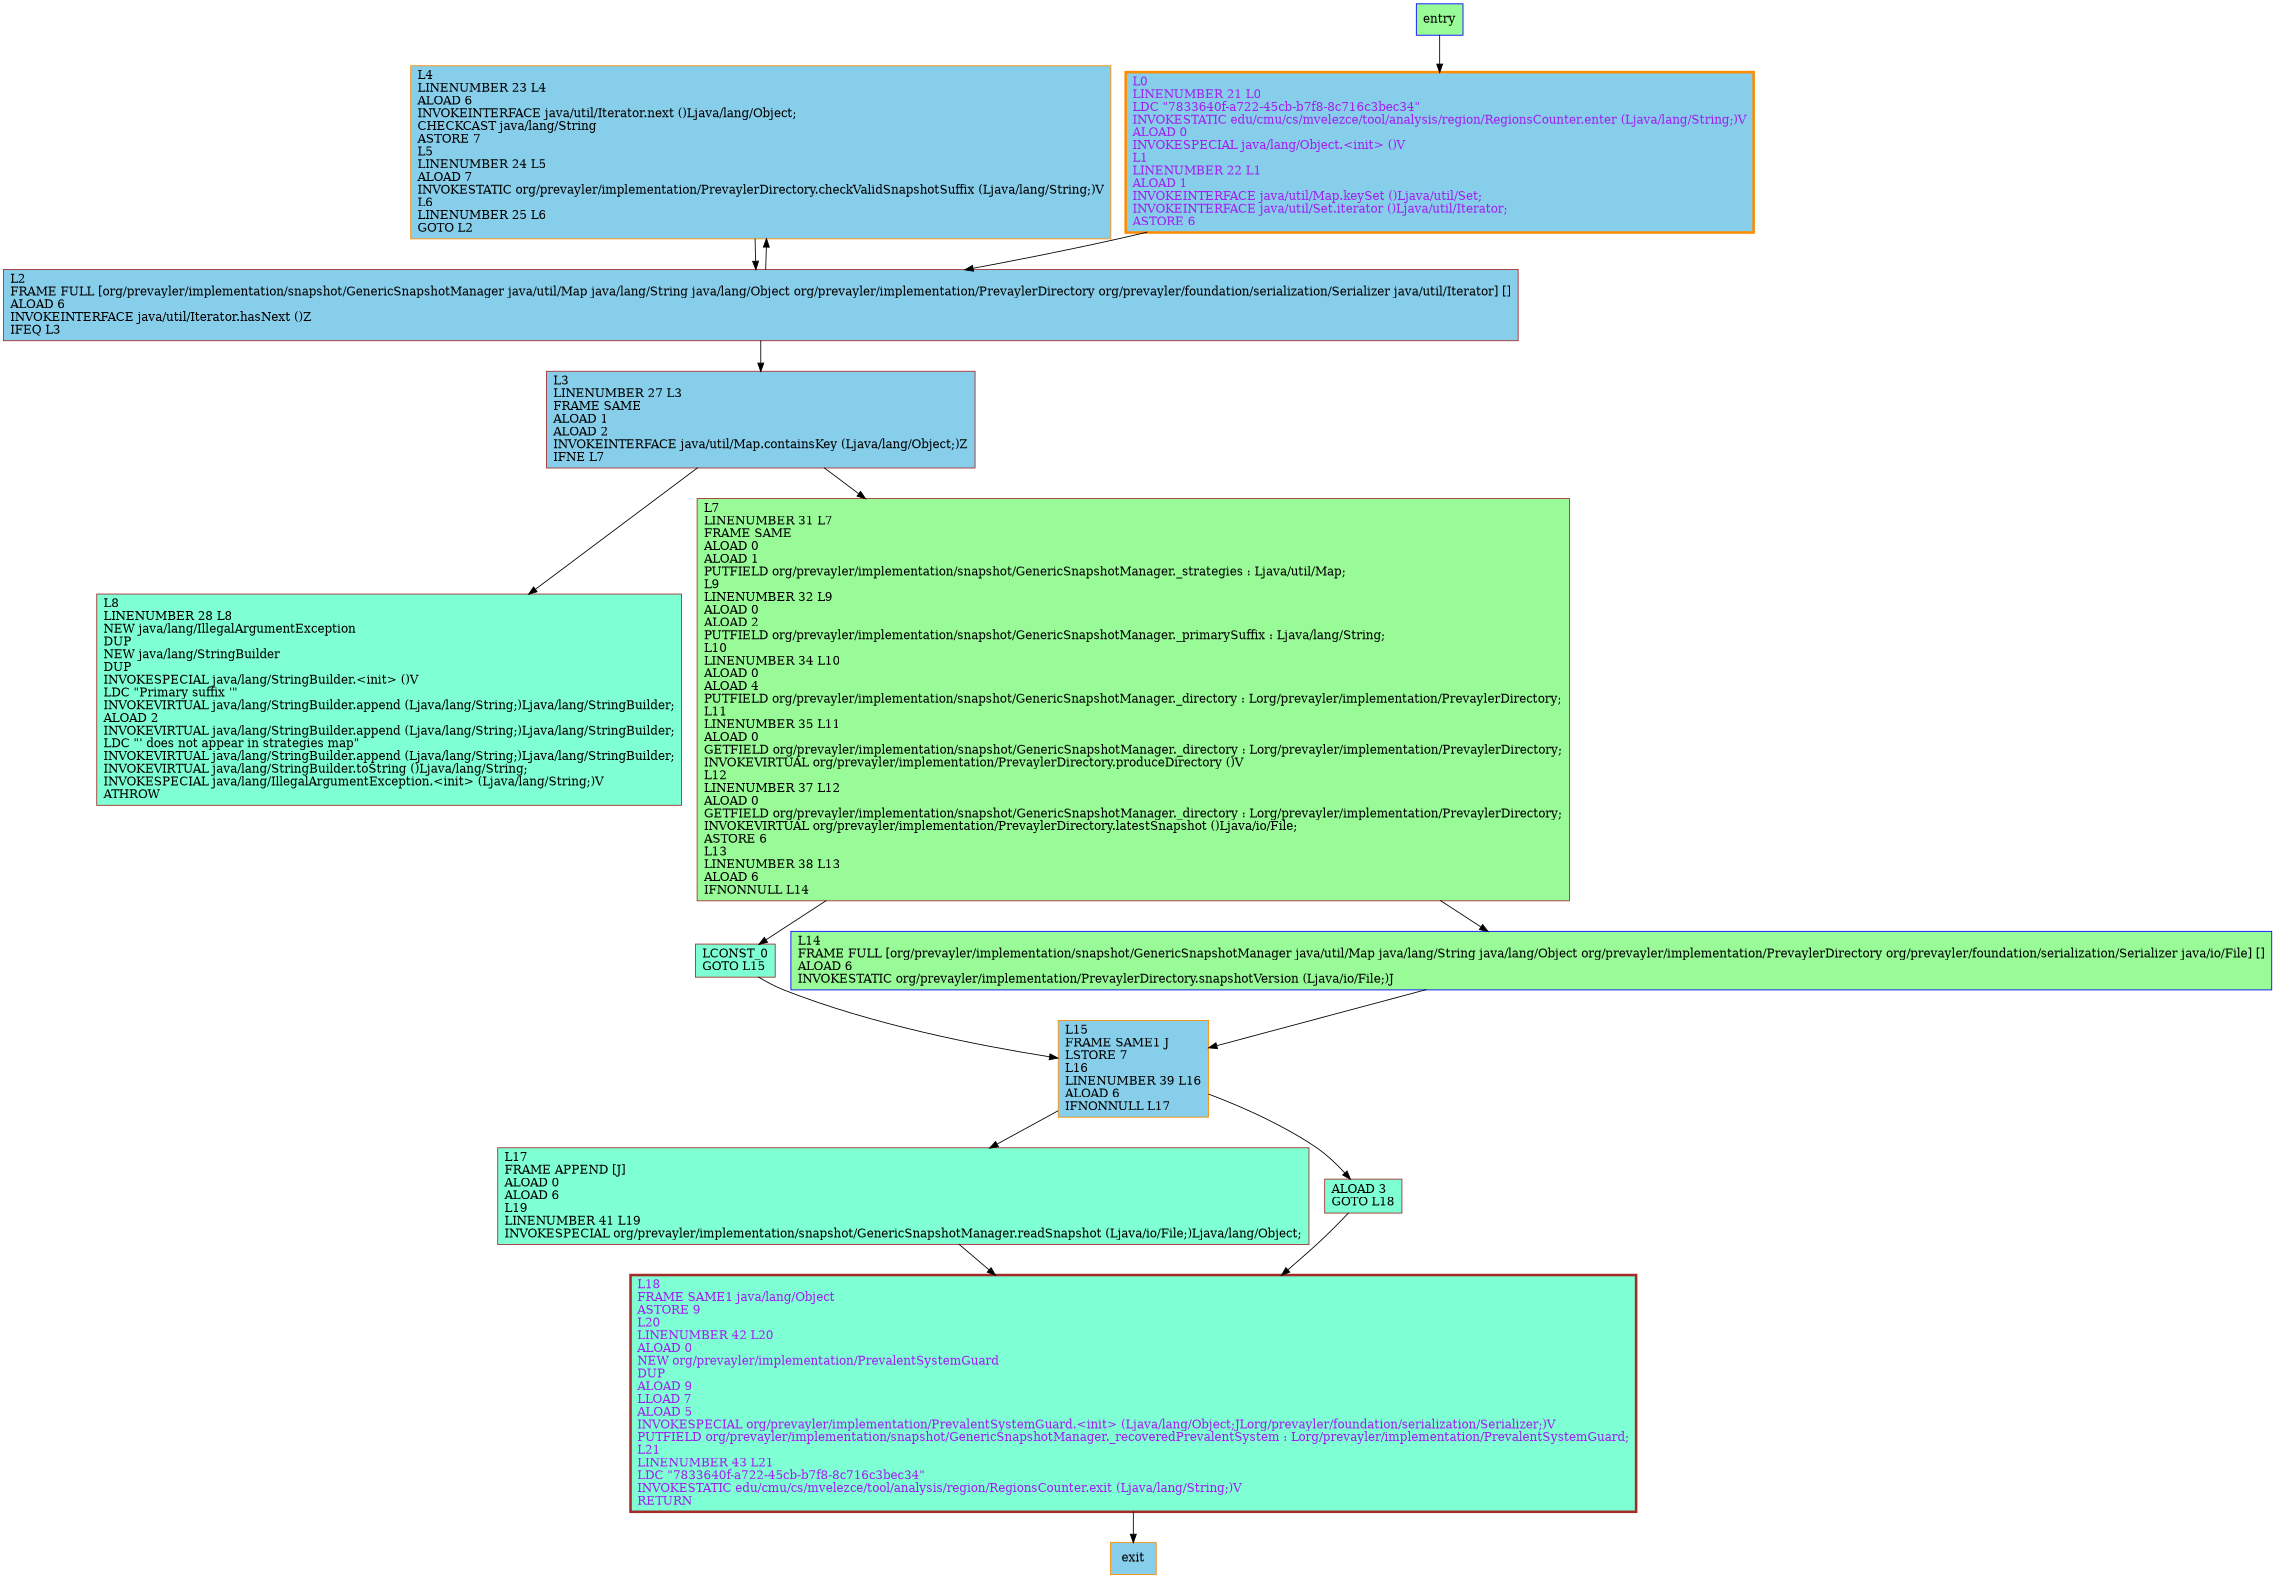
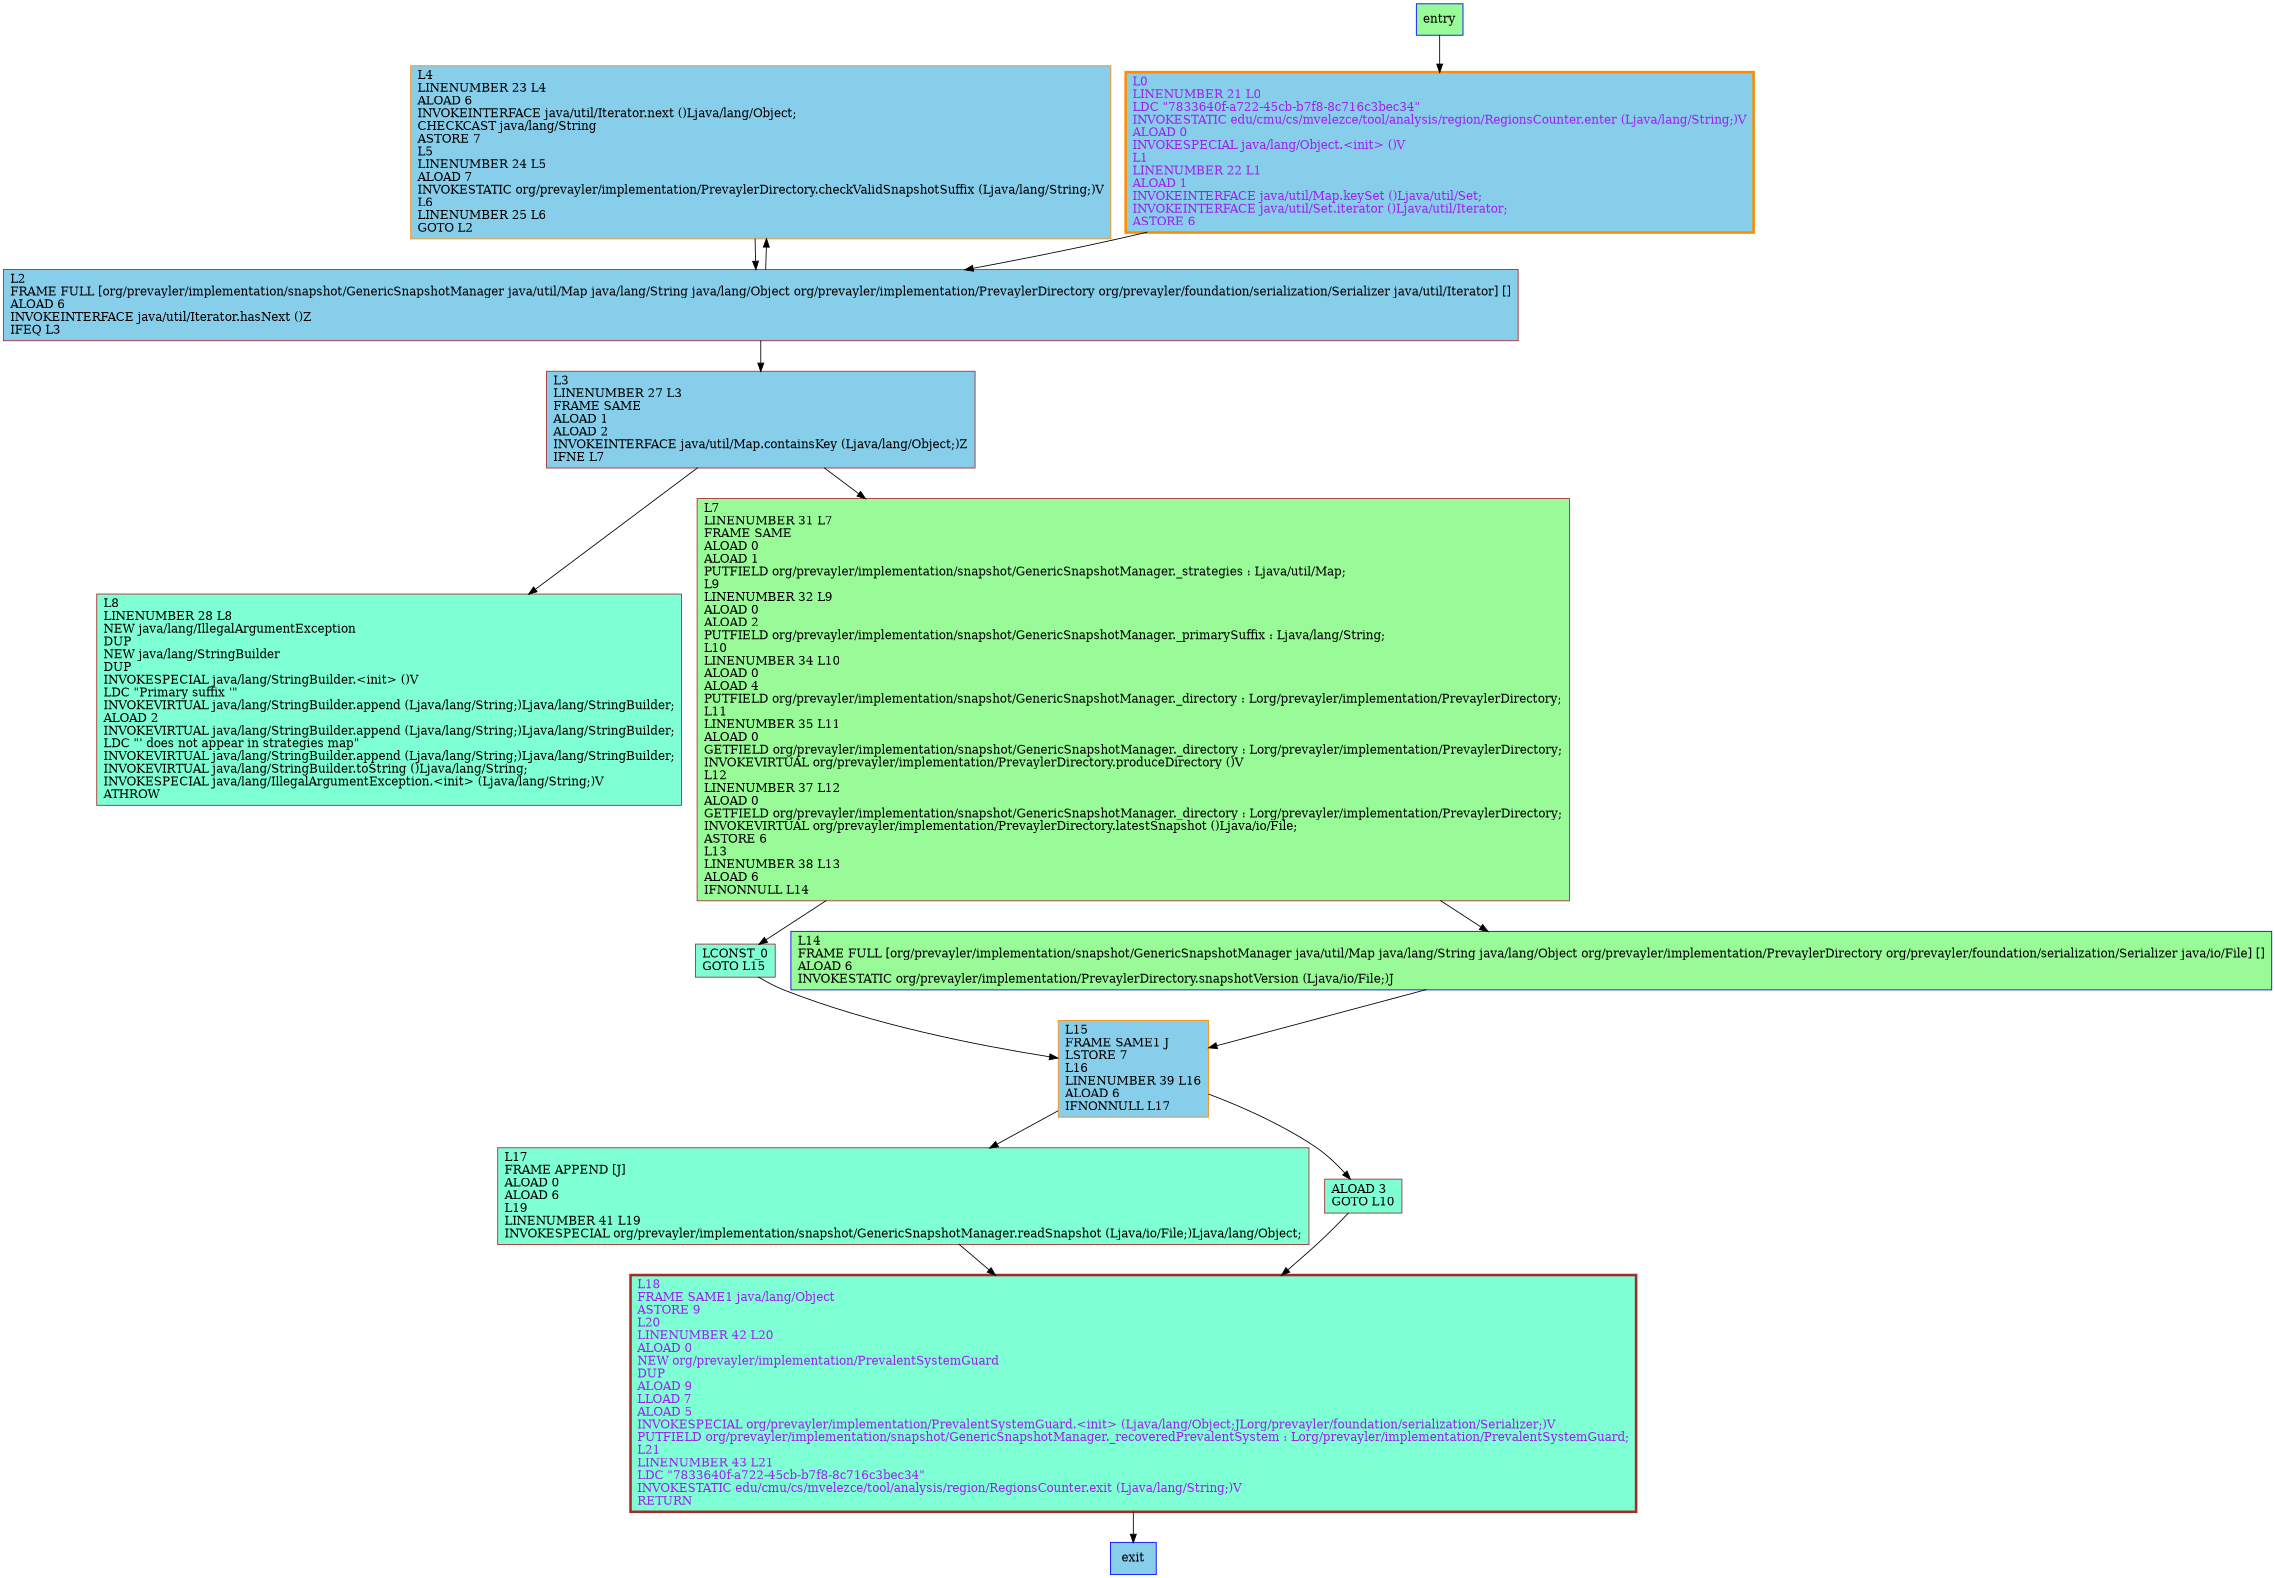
node "ALOAD 3 GOTO L18": label "ALOAD 3 GOTO L18" -> "ALOAD 3 GOTO L10"
node "exit": color darkorange -> blue
